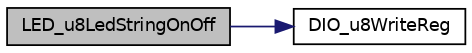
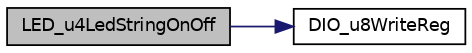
node "LED_u8LedStringOnOff": label "LED_u8LedStringOnOff" -> "LED_u4LedStringOnOff"
